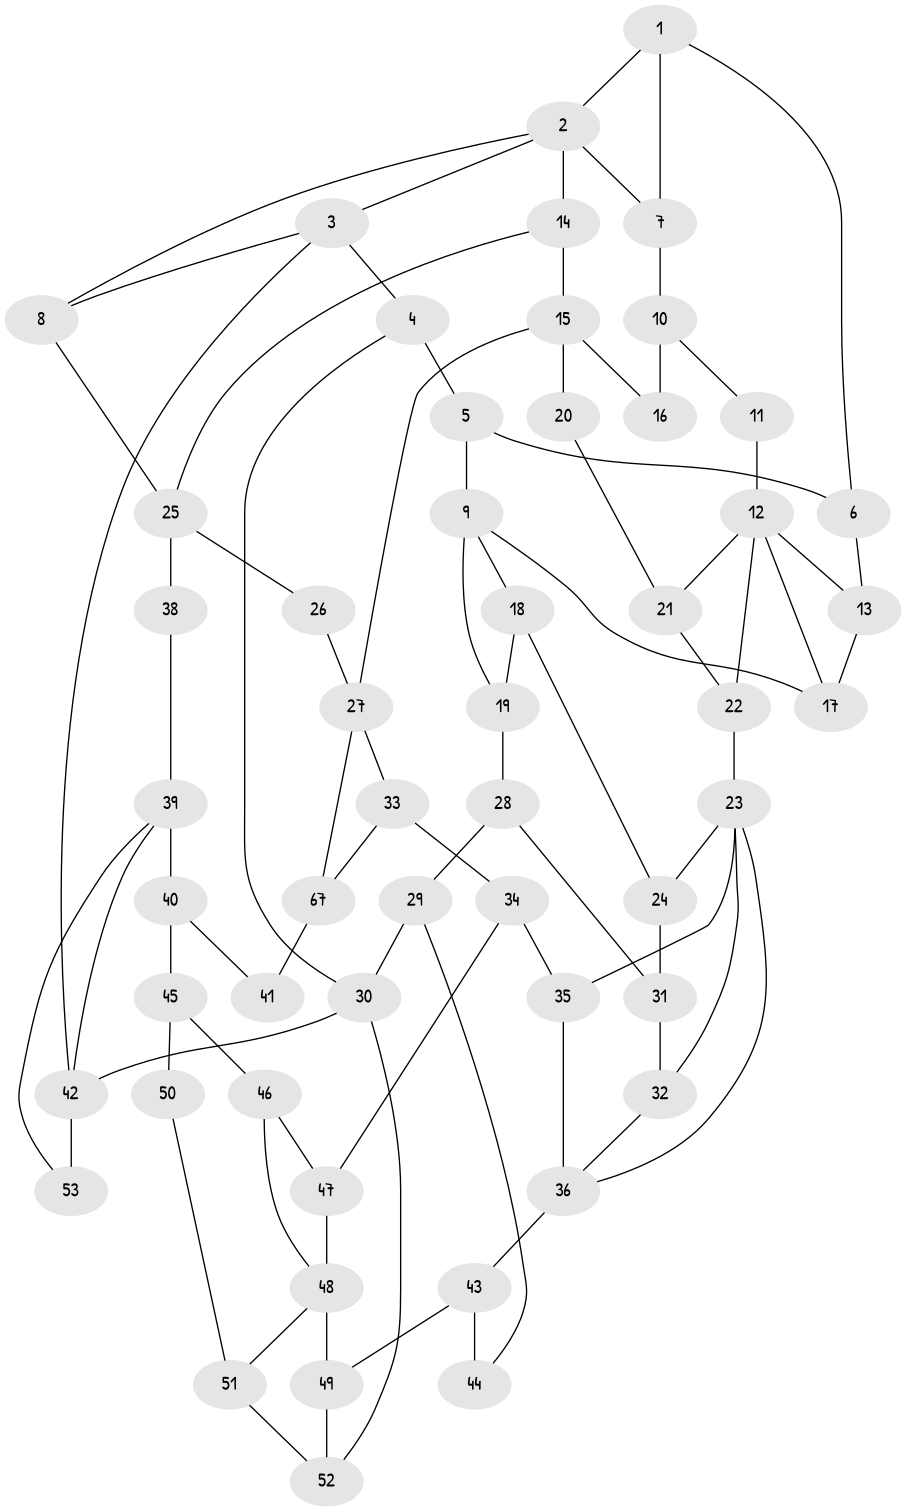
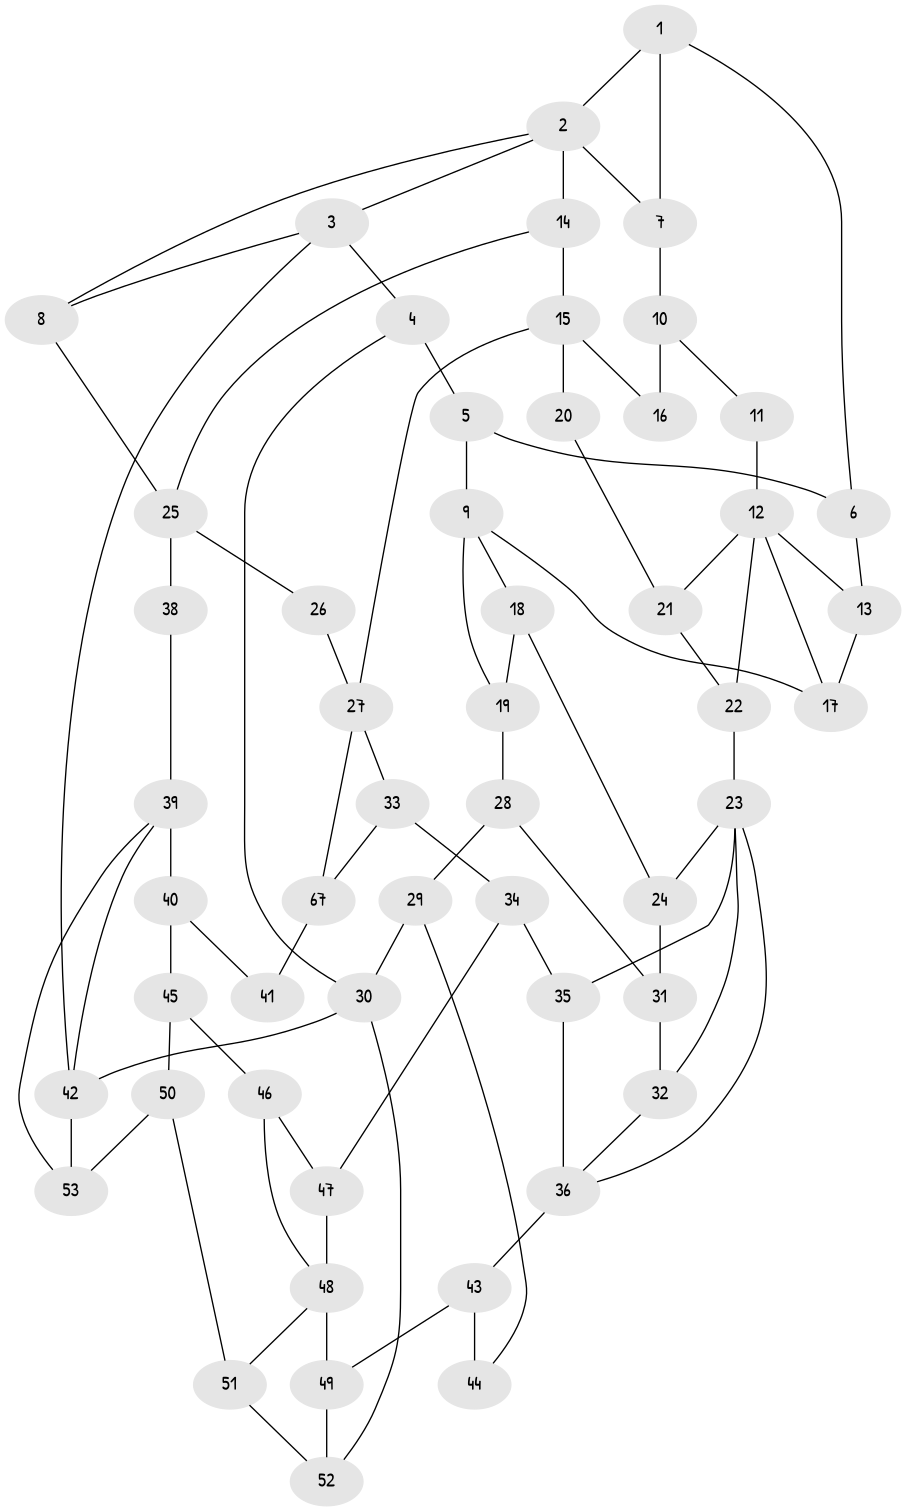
edge "50" -- "53": added
